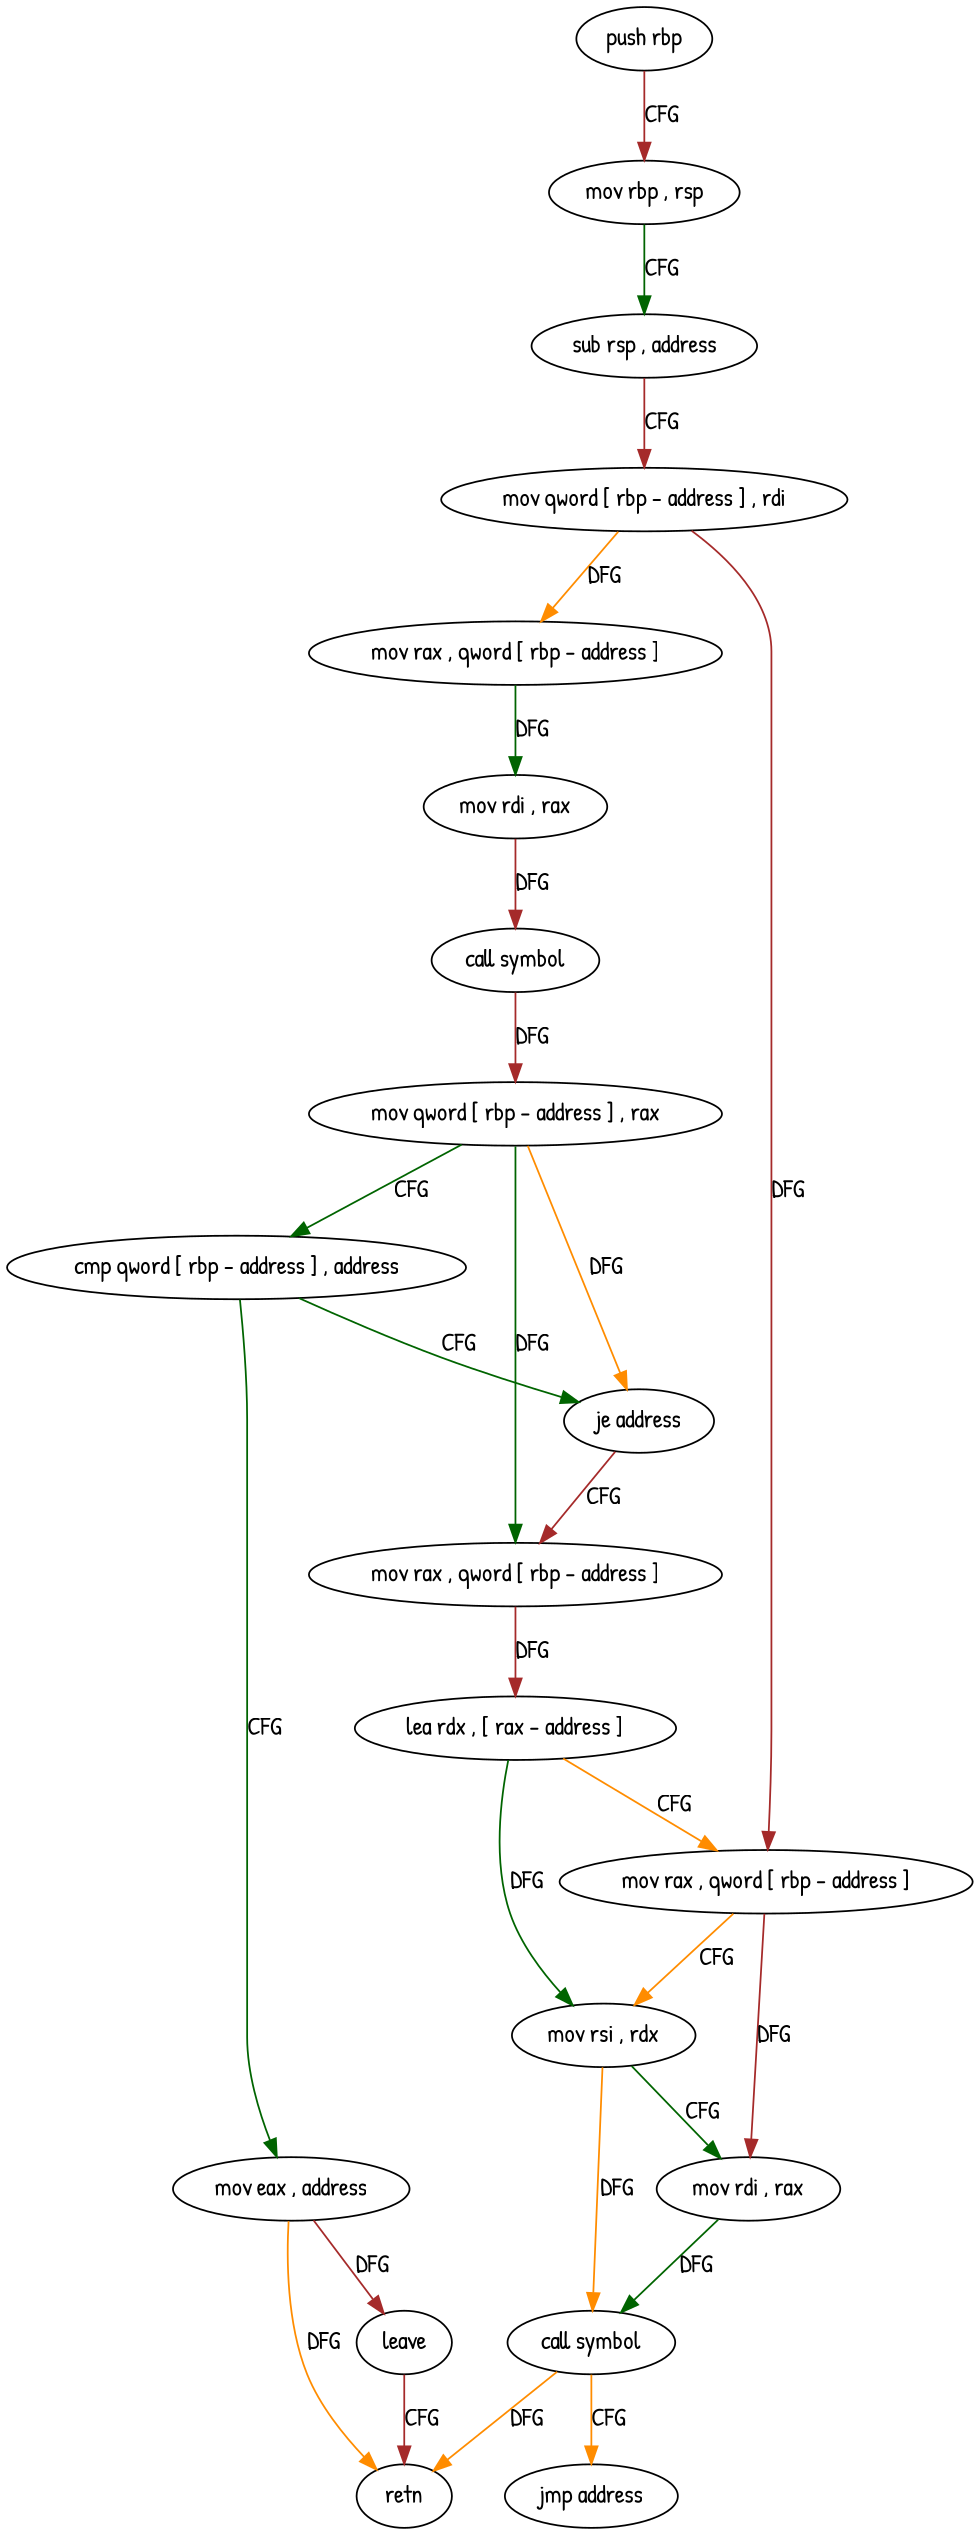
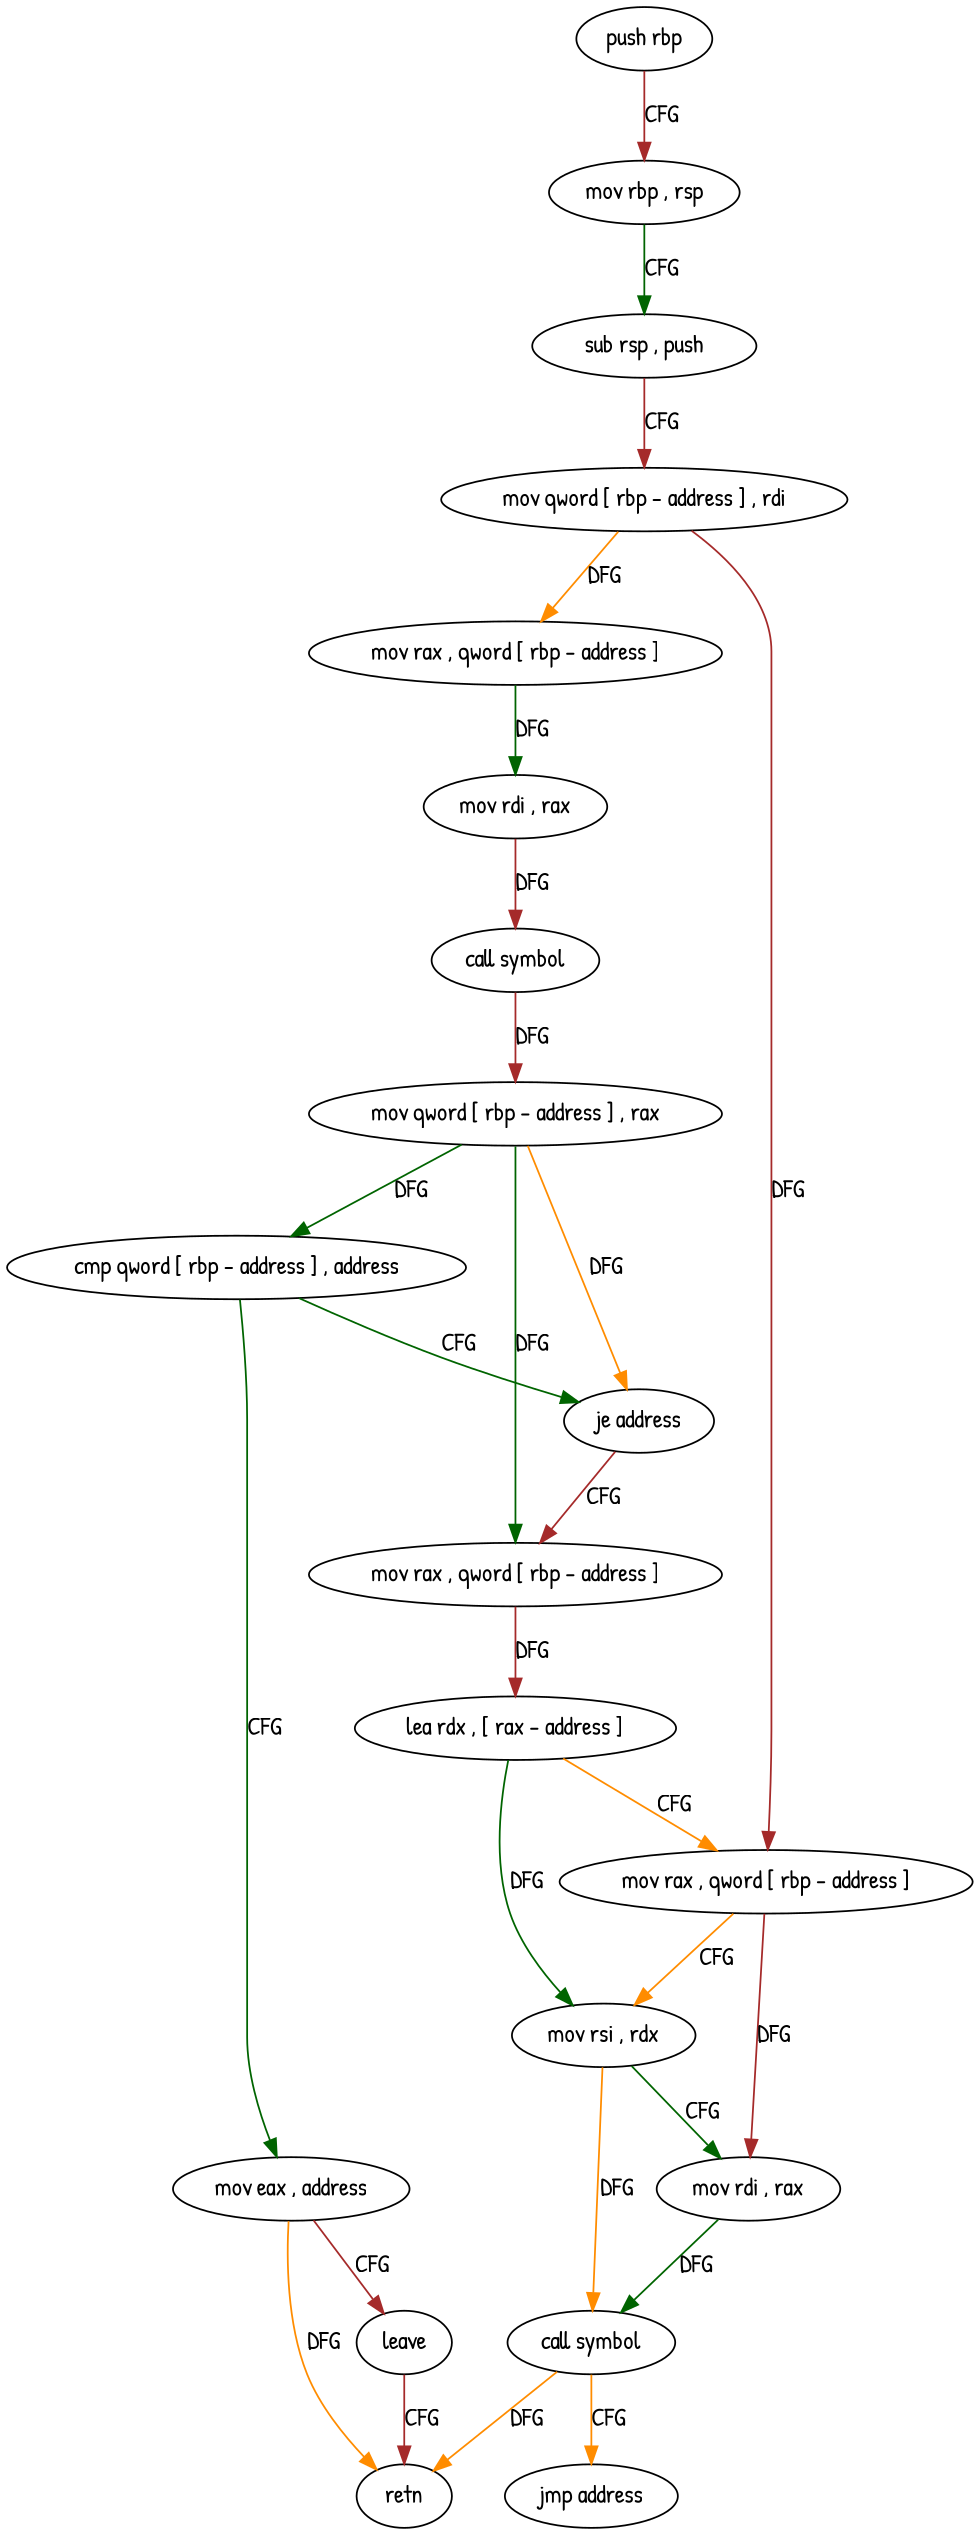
node "sub rsp , address": label "sub rsp , address" -> "sub rsp , push"
edge "mov qword [ rbp - address ] , rax" -> "cmp qword [ rbp - address ] , address": label "CFG" -> "DFG"
edge "mov eax , address" -> "leave": label "DFG" -> "CFG"
